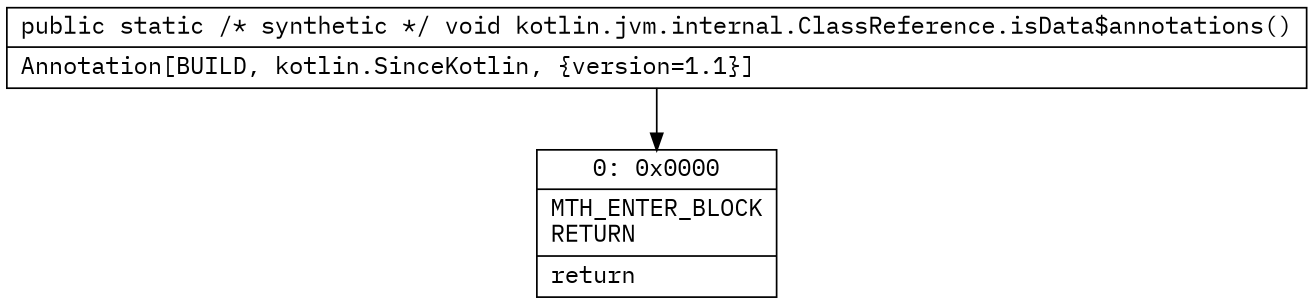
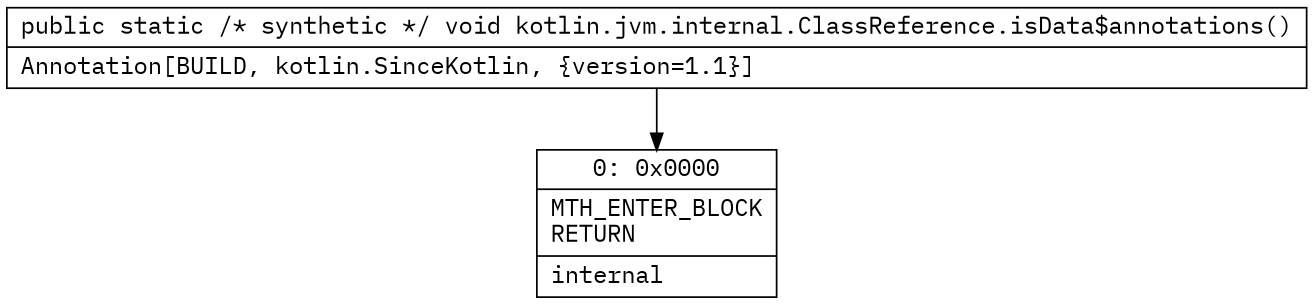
node "0: 0x0000": text "return" -> "internal"
